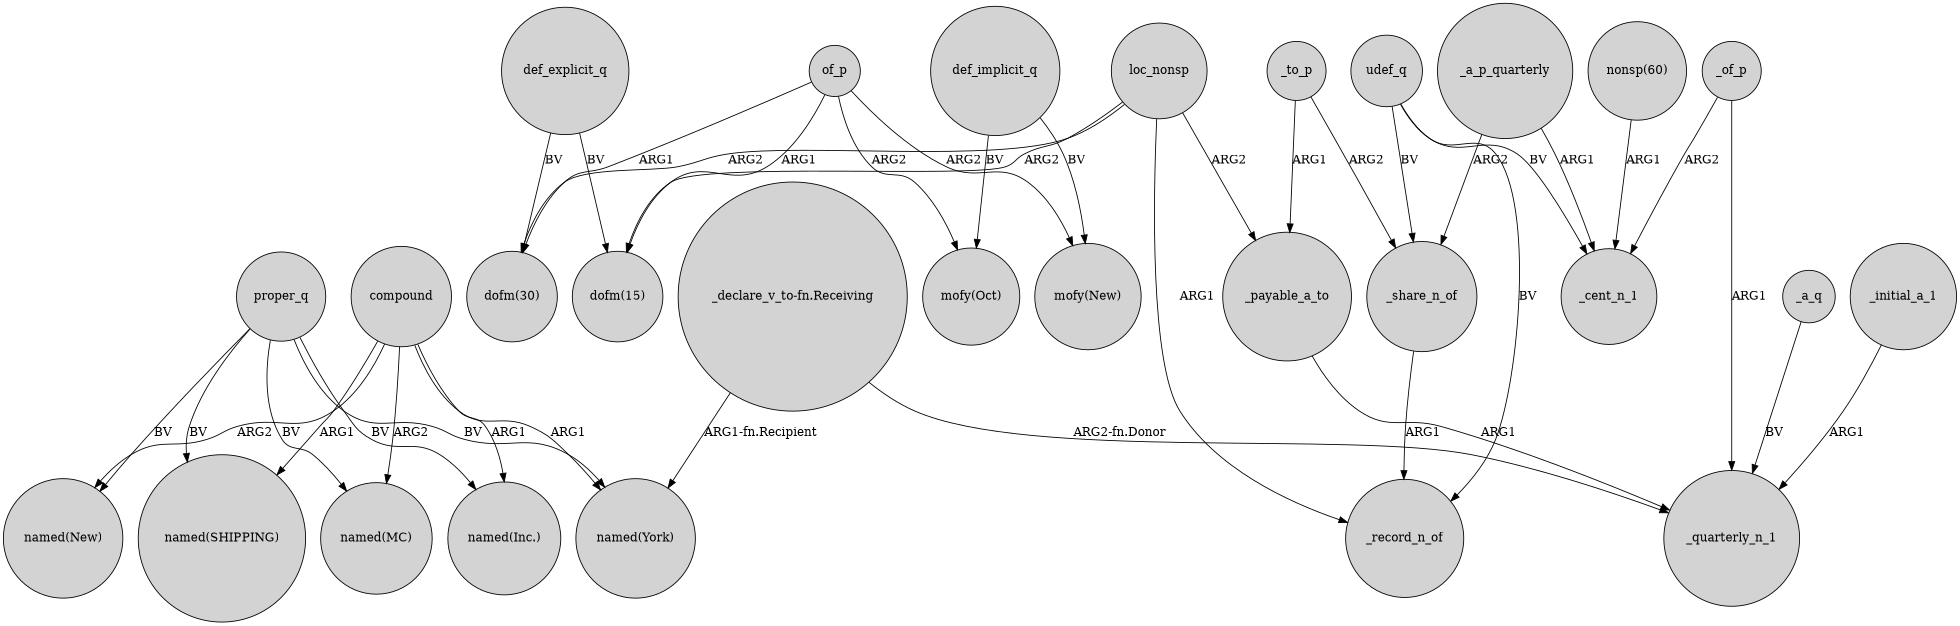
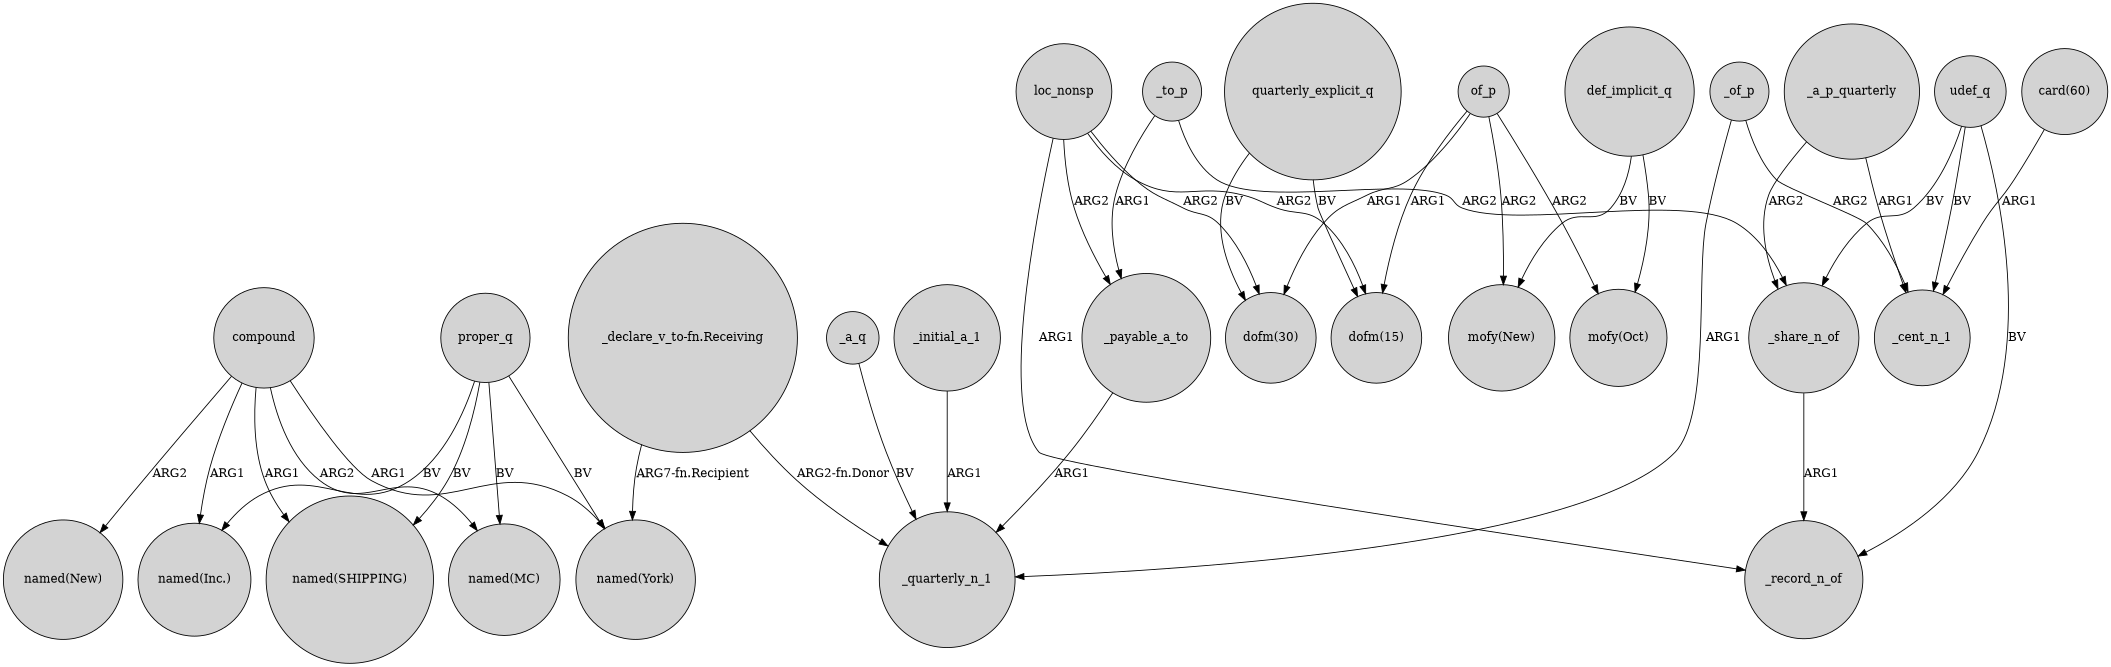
node "def_explicit_q": label "def_explicit_q" -> "quarterly_explicit_q"
node "nonsp(60)": label "nonsp(60)" -> "card(60)"
edge "proper_q" -> "named(New)": removed, label "BV"
edge "_declare_v_to-fn.Receiving" -> "named(York)": label "ARG1-fn.Recipient" -> "ARG7-fn.Recipient"
